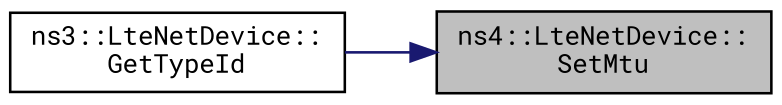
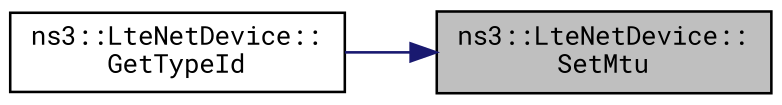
node "ns4::LteNetDevice:: SetMtu": label "ns4::LteNetDevice:: SetMtu" -> "ns3::LteNetDevice:: SetMtu"
